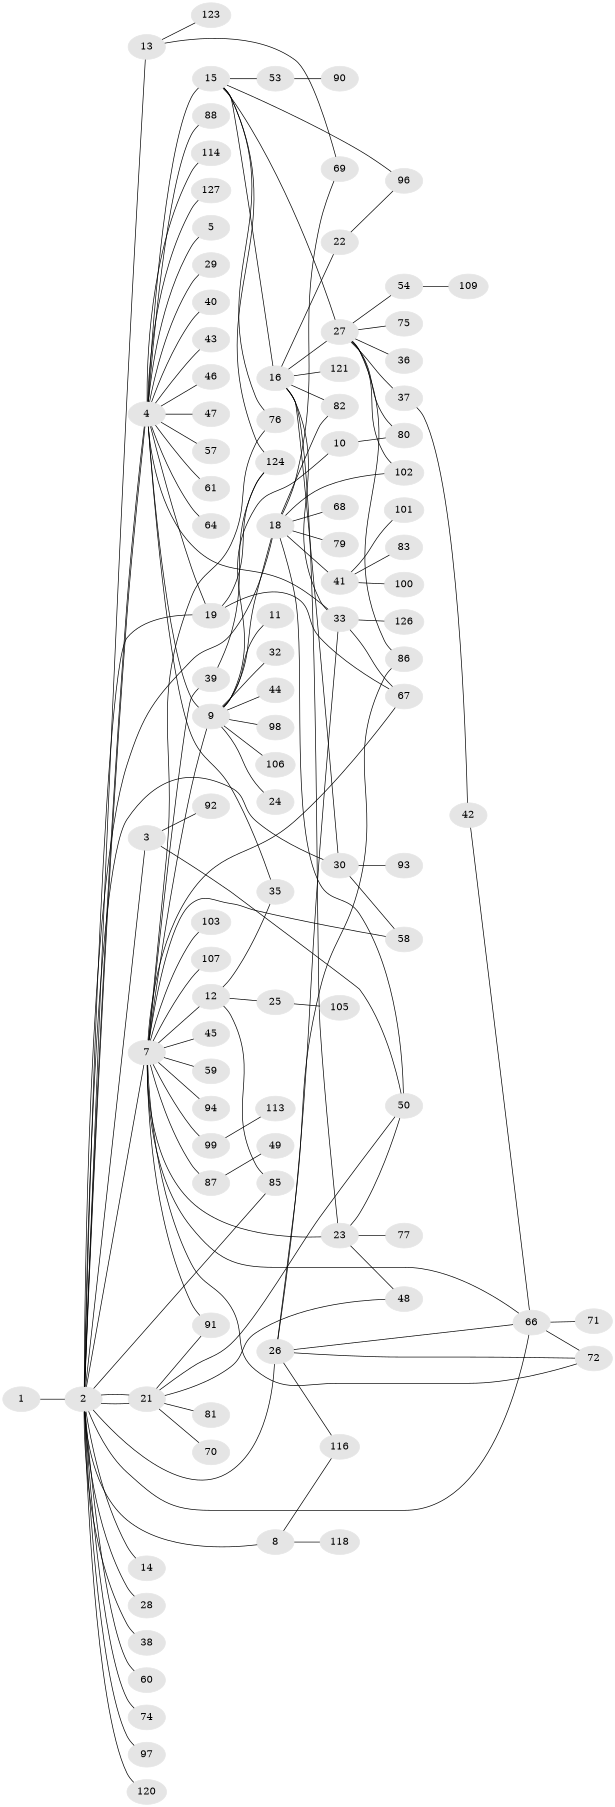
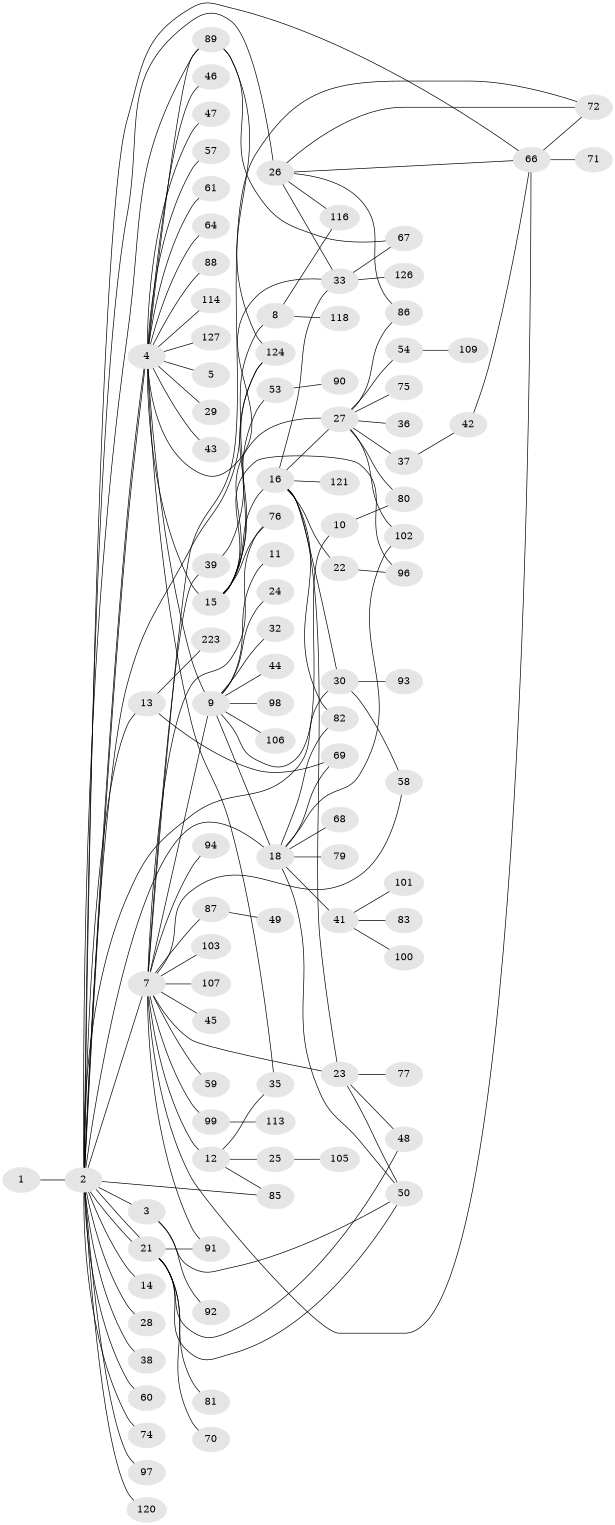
node "123": label "123" -> "223"
node "40": removed
node "19": label "19" -> "89"
edge "67" -- "7": removed
